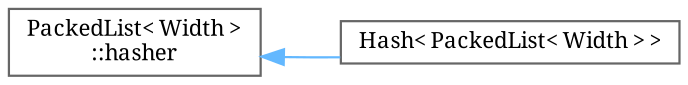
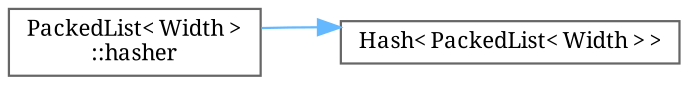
edge "Hash< PackedList< Width > >" -> "PackedList< Width > ::hasher": reversed
